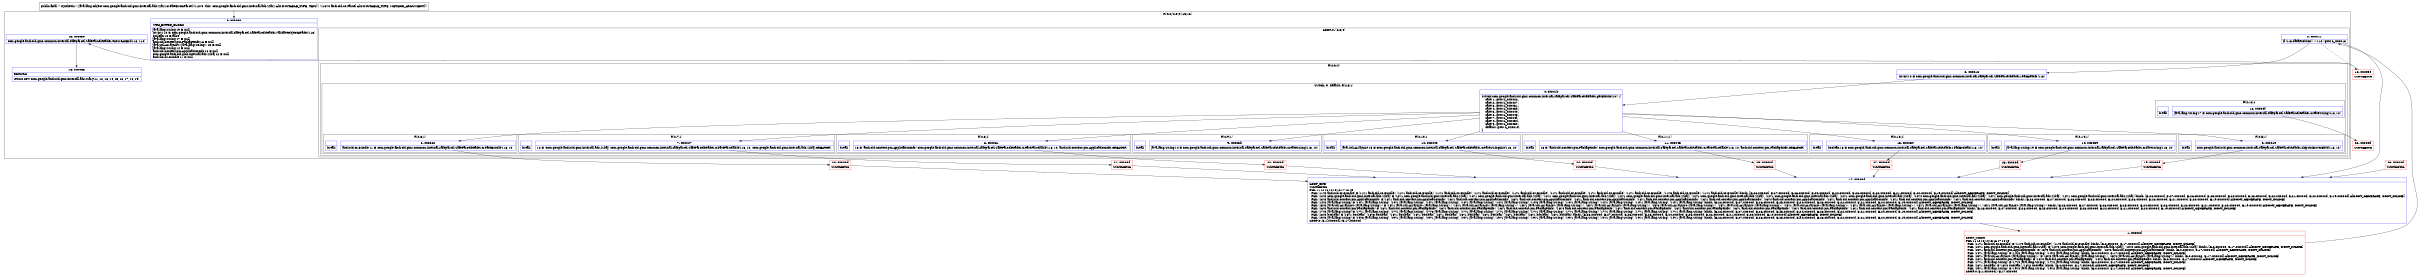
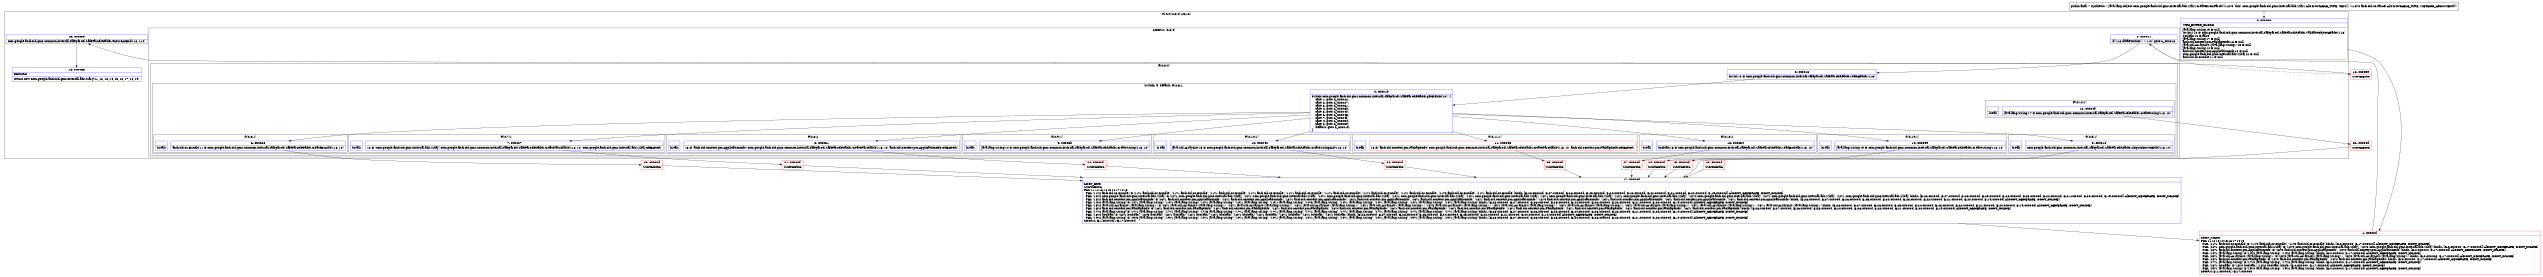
edge "0: 0x0000" -> "1: 0x000d": added
edge "2: 0x0011" -> "17: 0x000d": now "26: 0x000d" -> "17: 0x000d"
node "11: 0x0045": color blue -> red
